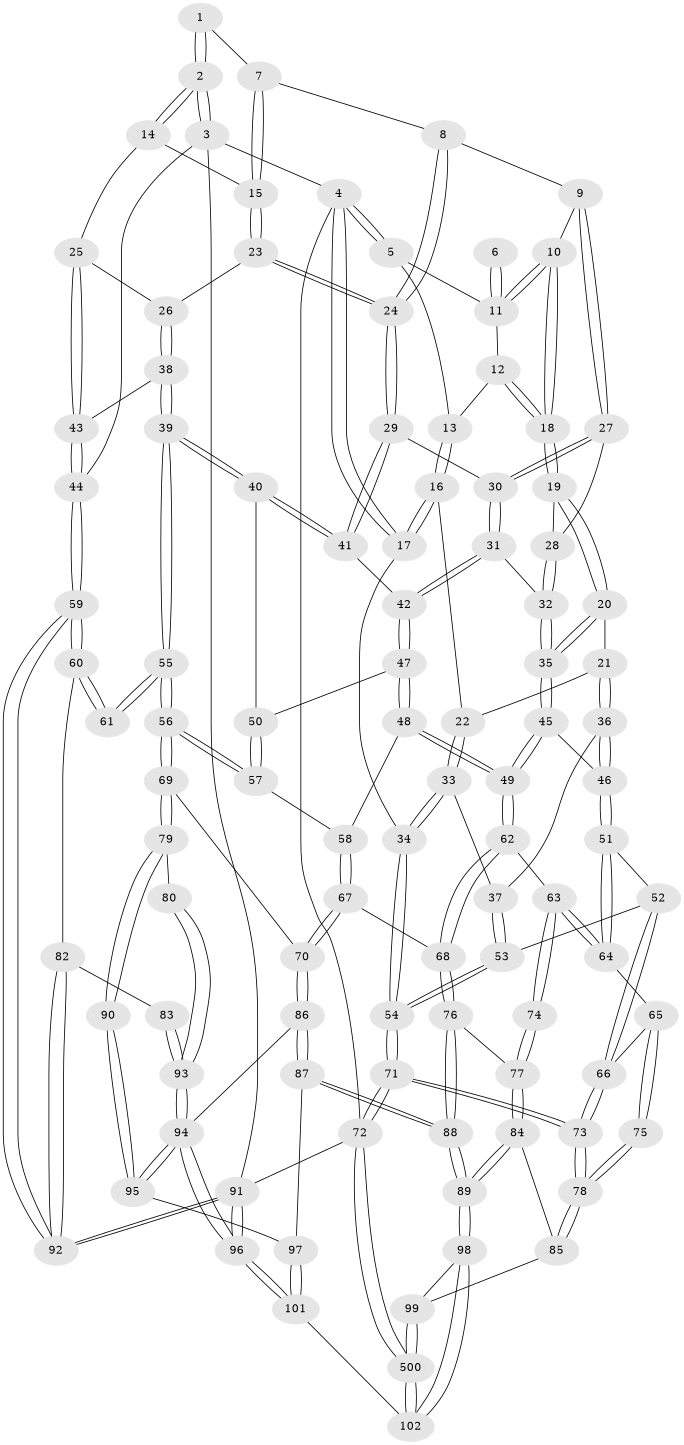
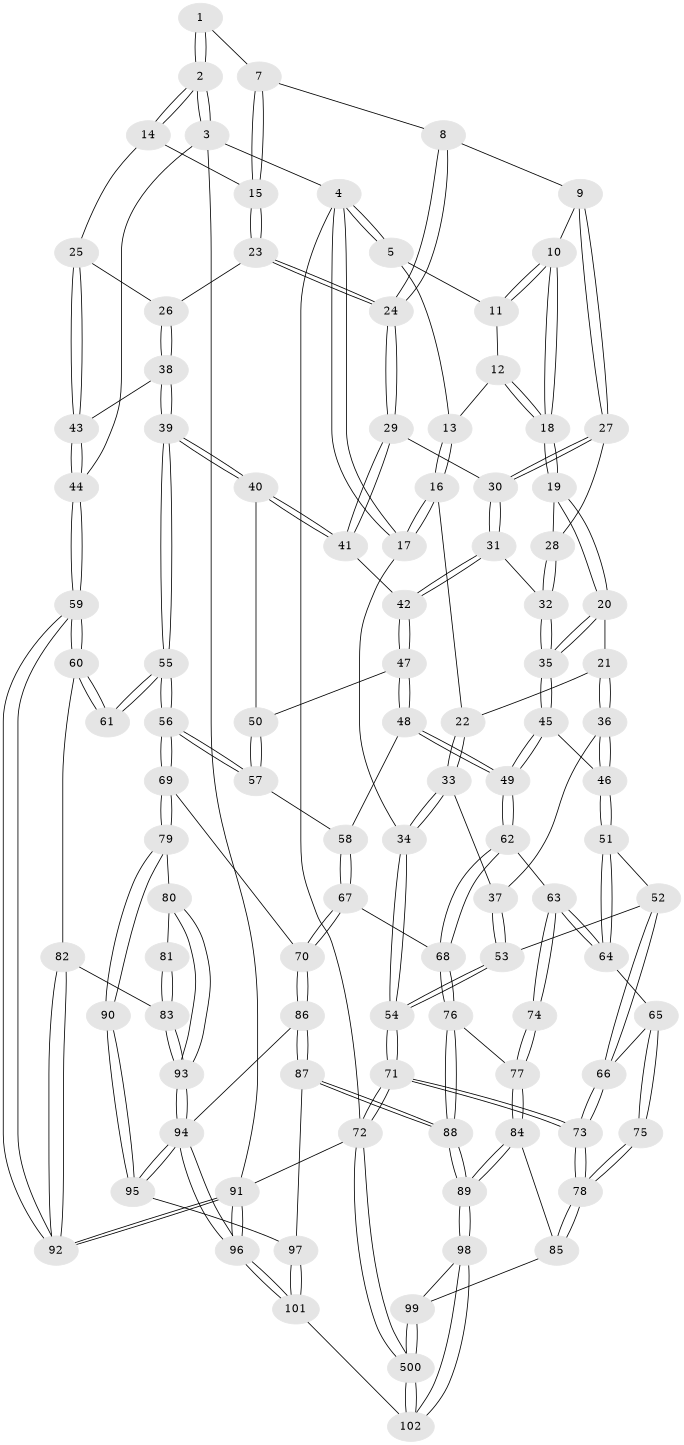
node "6": removed
node "81": added
